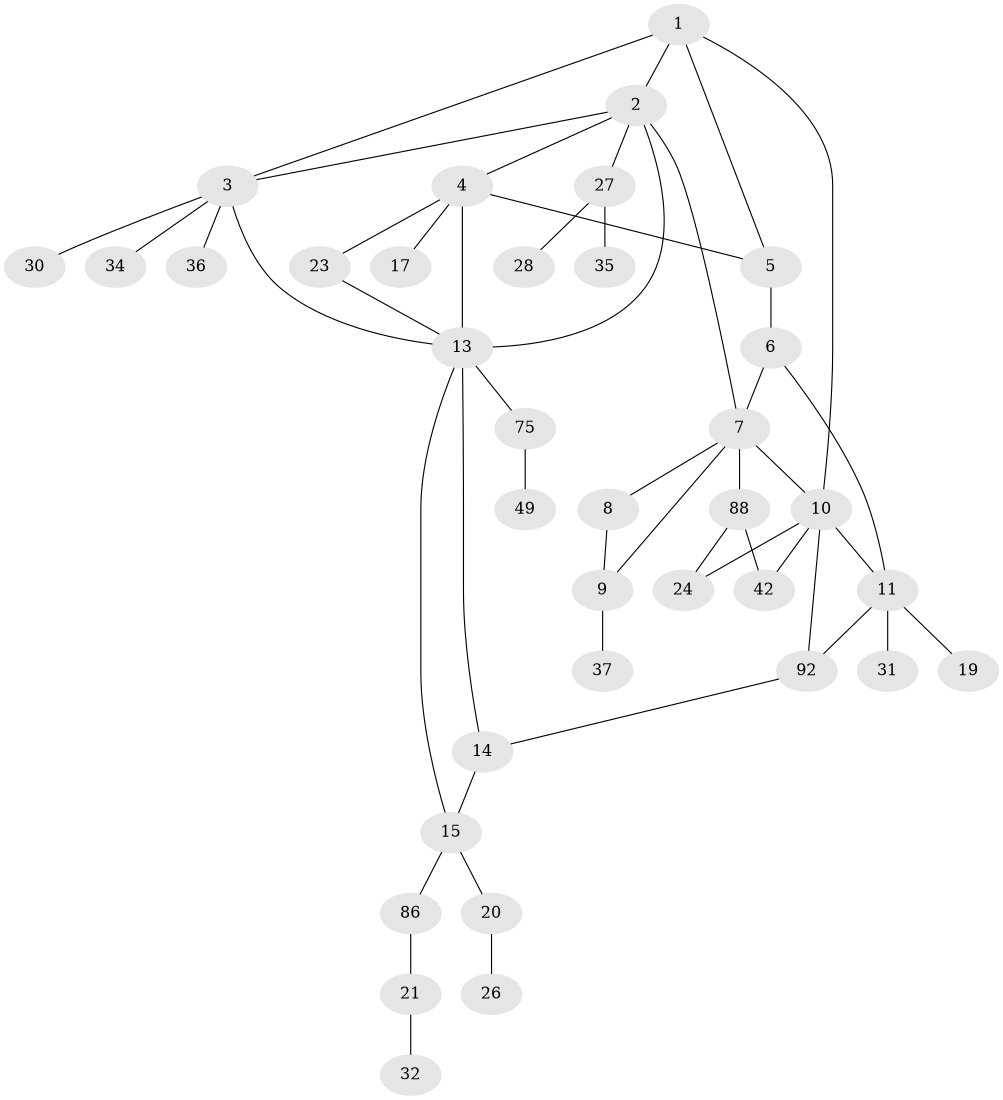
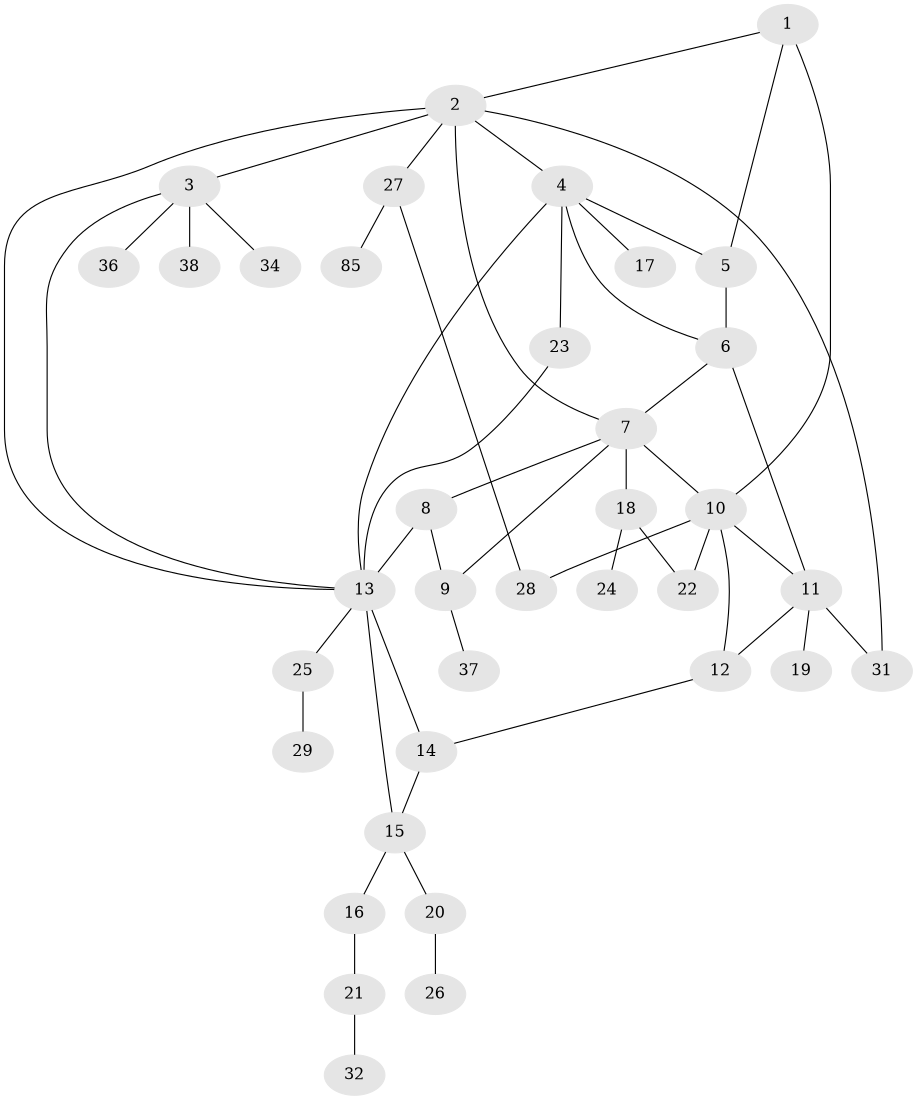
edge "1" -- "3": removed
node "30": label "30" -> "38"
node "35": label "35" -> "85"
edge "2" -- "31": added
edge "4" -- "6": added
node "75": label "75" -> "25"
node "49": label "49" -> "29"
node "88": label "88" -> "18"
edge "10" -- "24": now "10" -- "28"
edge "8" -- "13": added
node "42": label "42" -> "22"
node "92": label "92" -> "12"
node "86": label "86" -> "16"
